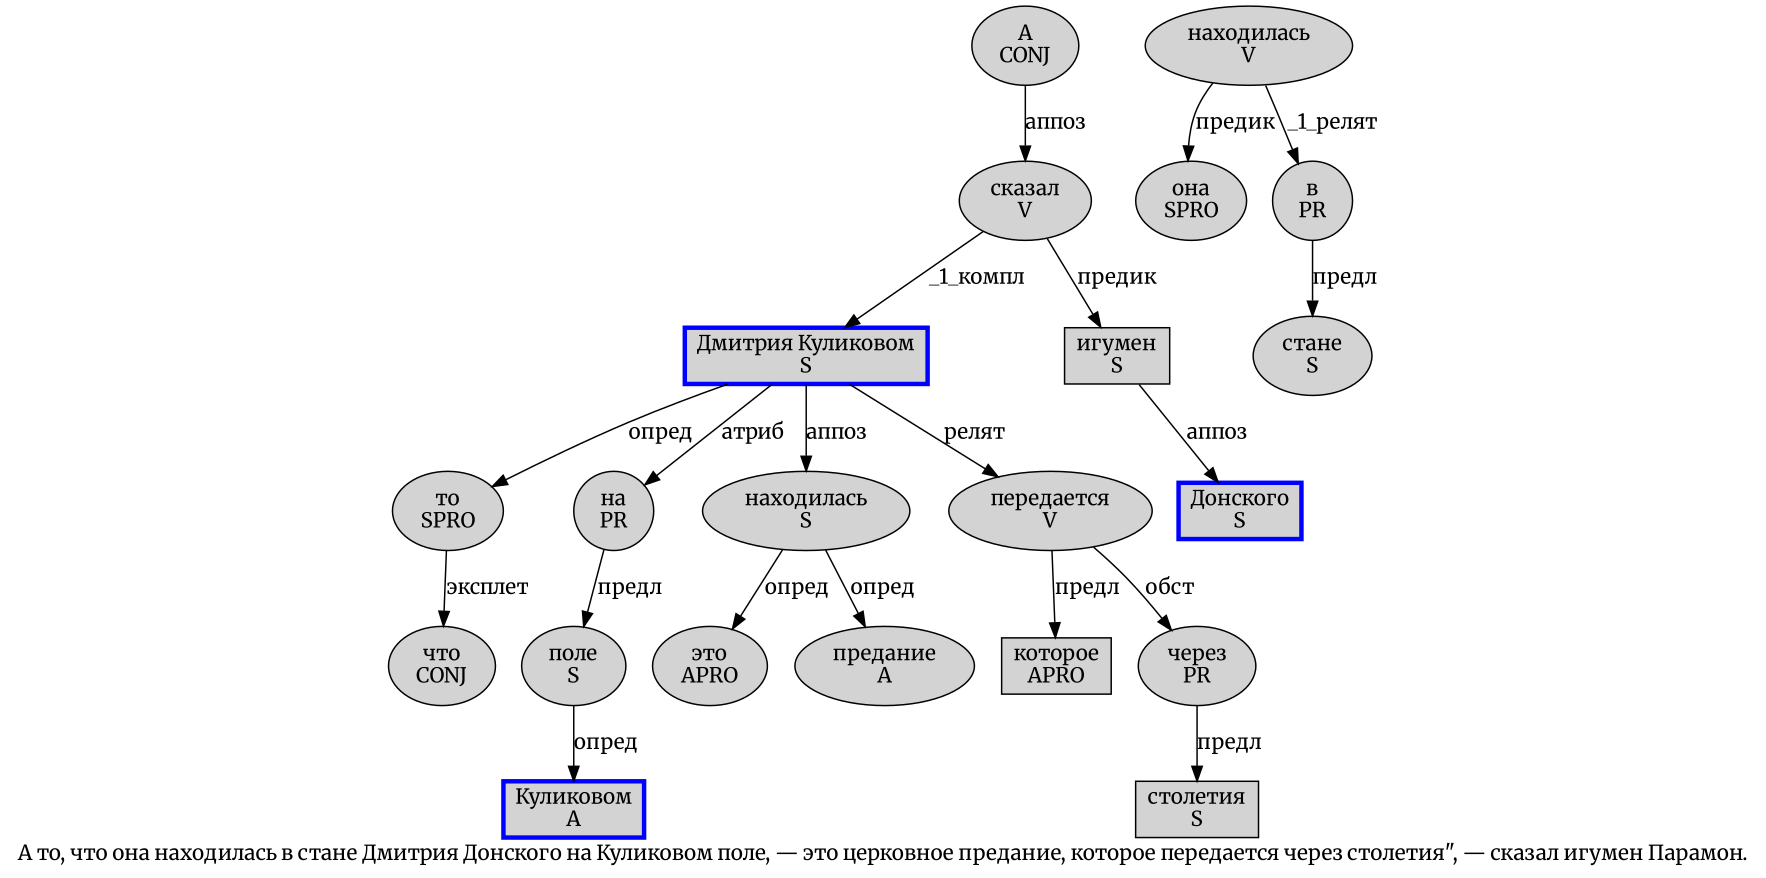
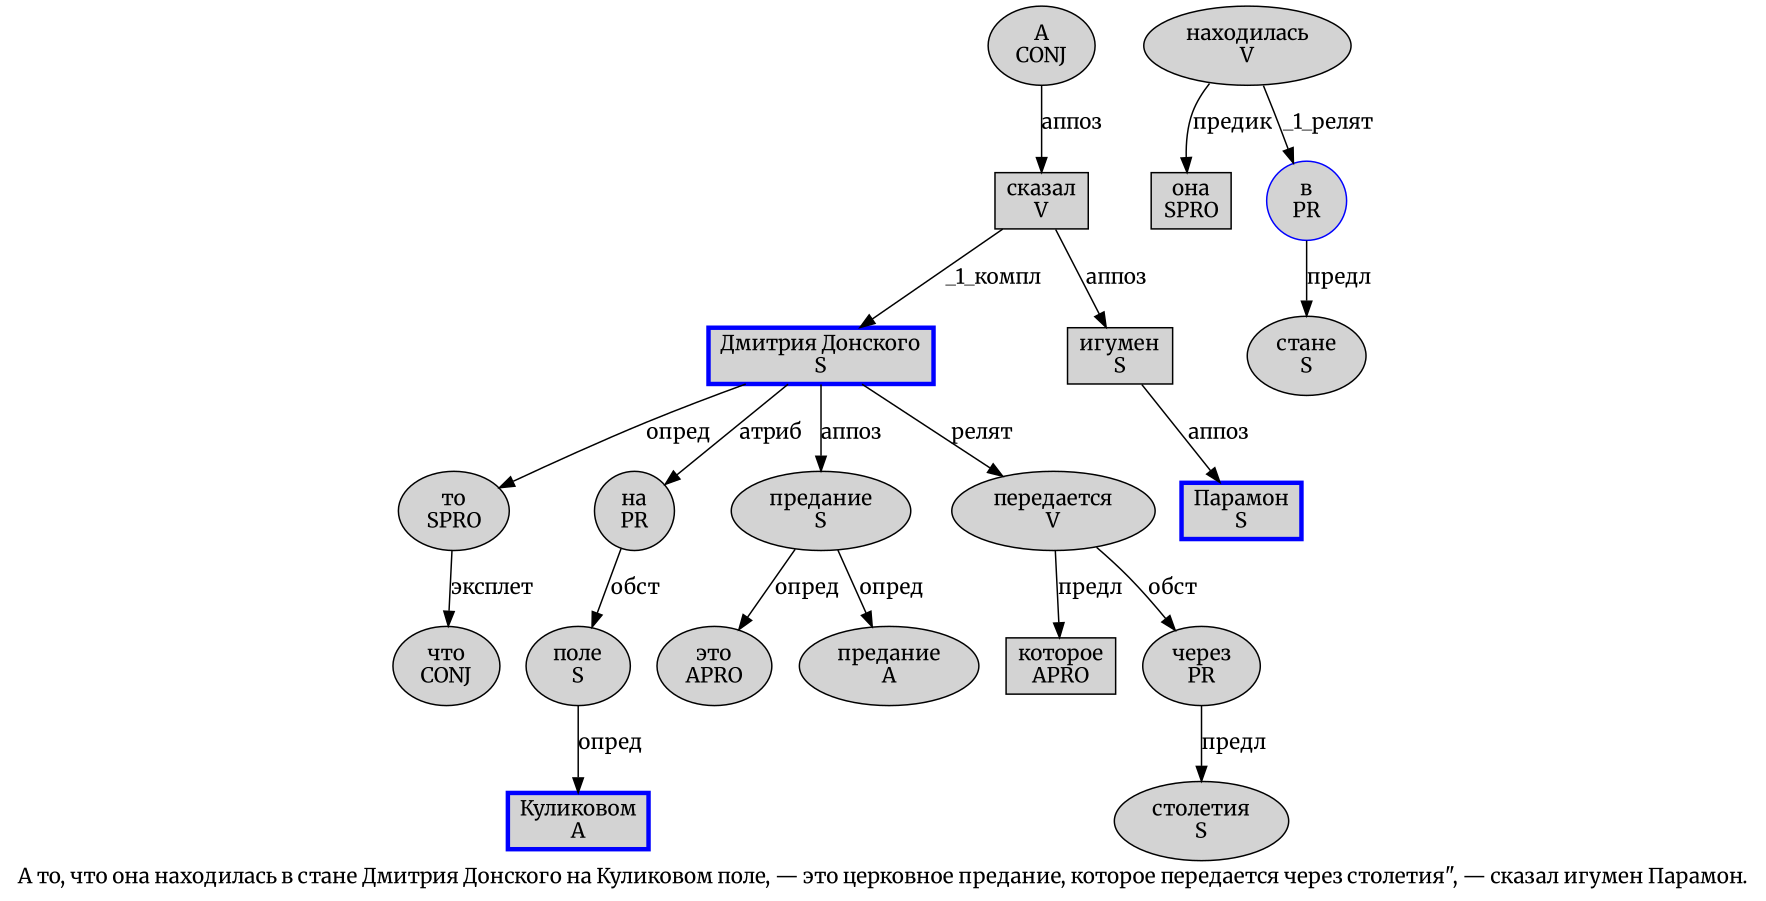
node "сказал V": shape ellipse -> box
node "она SPRO": shape ellipse -> box
node "в PR": color black -> blue
edge "сказал V" -> "игумен S": label "предик" -> "аппоз"
node "Дмитрия Куликовом S": label "Дмитрия Куликовом S" -> "Дмитрия Донского S"
node "находилась S": label "находилась S" -> "предание S"
node "Донского S": label "Донского S" -> "Парамон S"
edge "на PR" -> "поле S": label "предл" -> "обст"
node "столетия S": shape box -> ellipse
